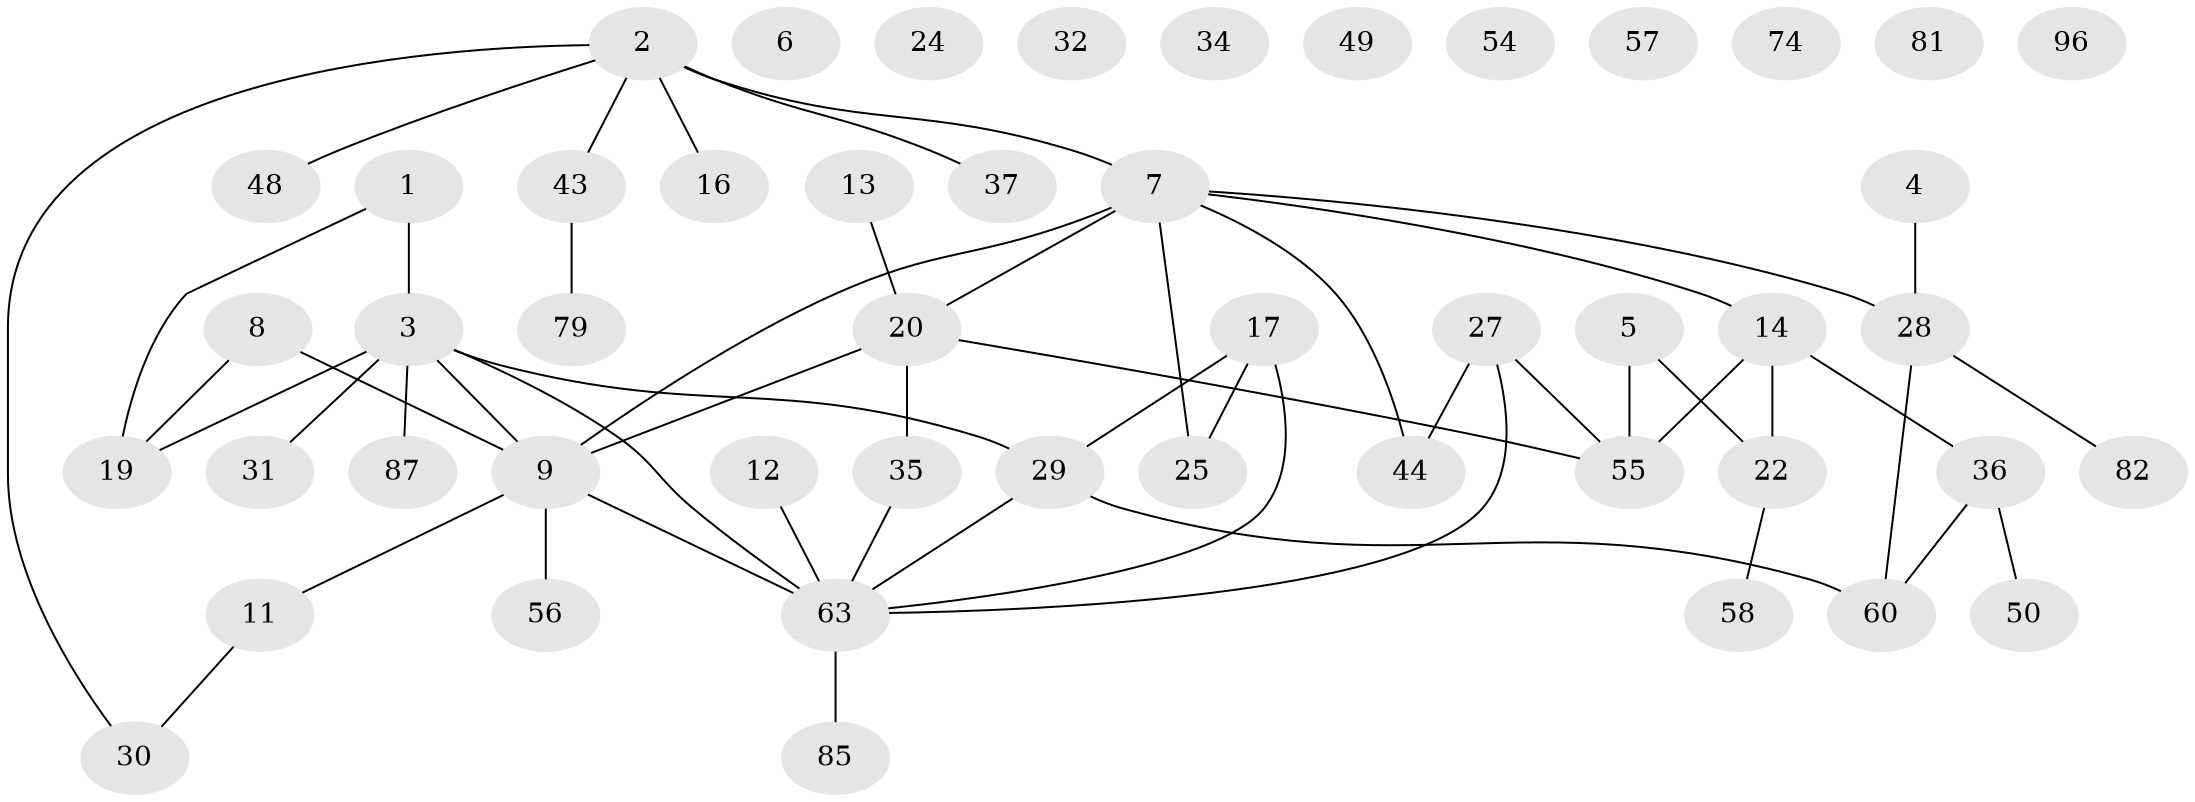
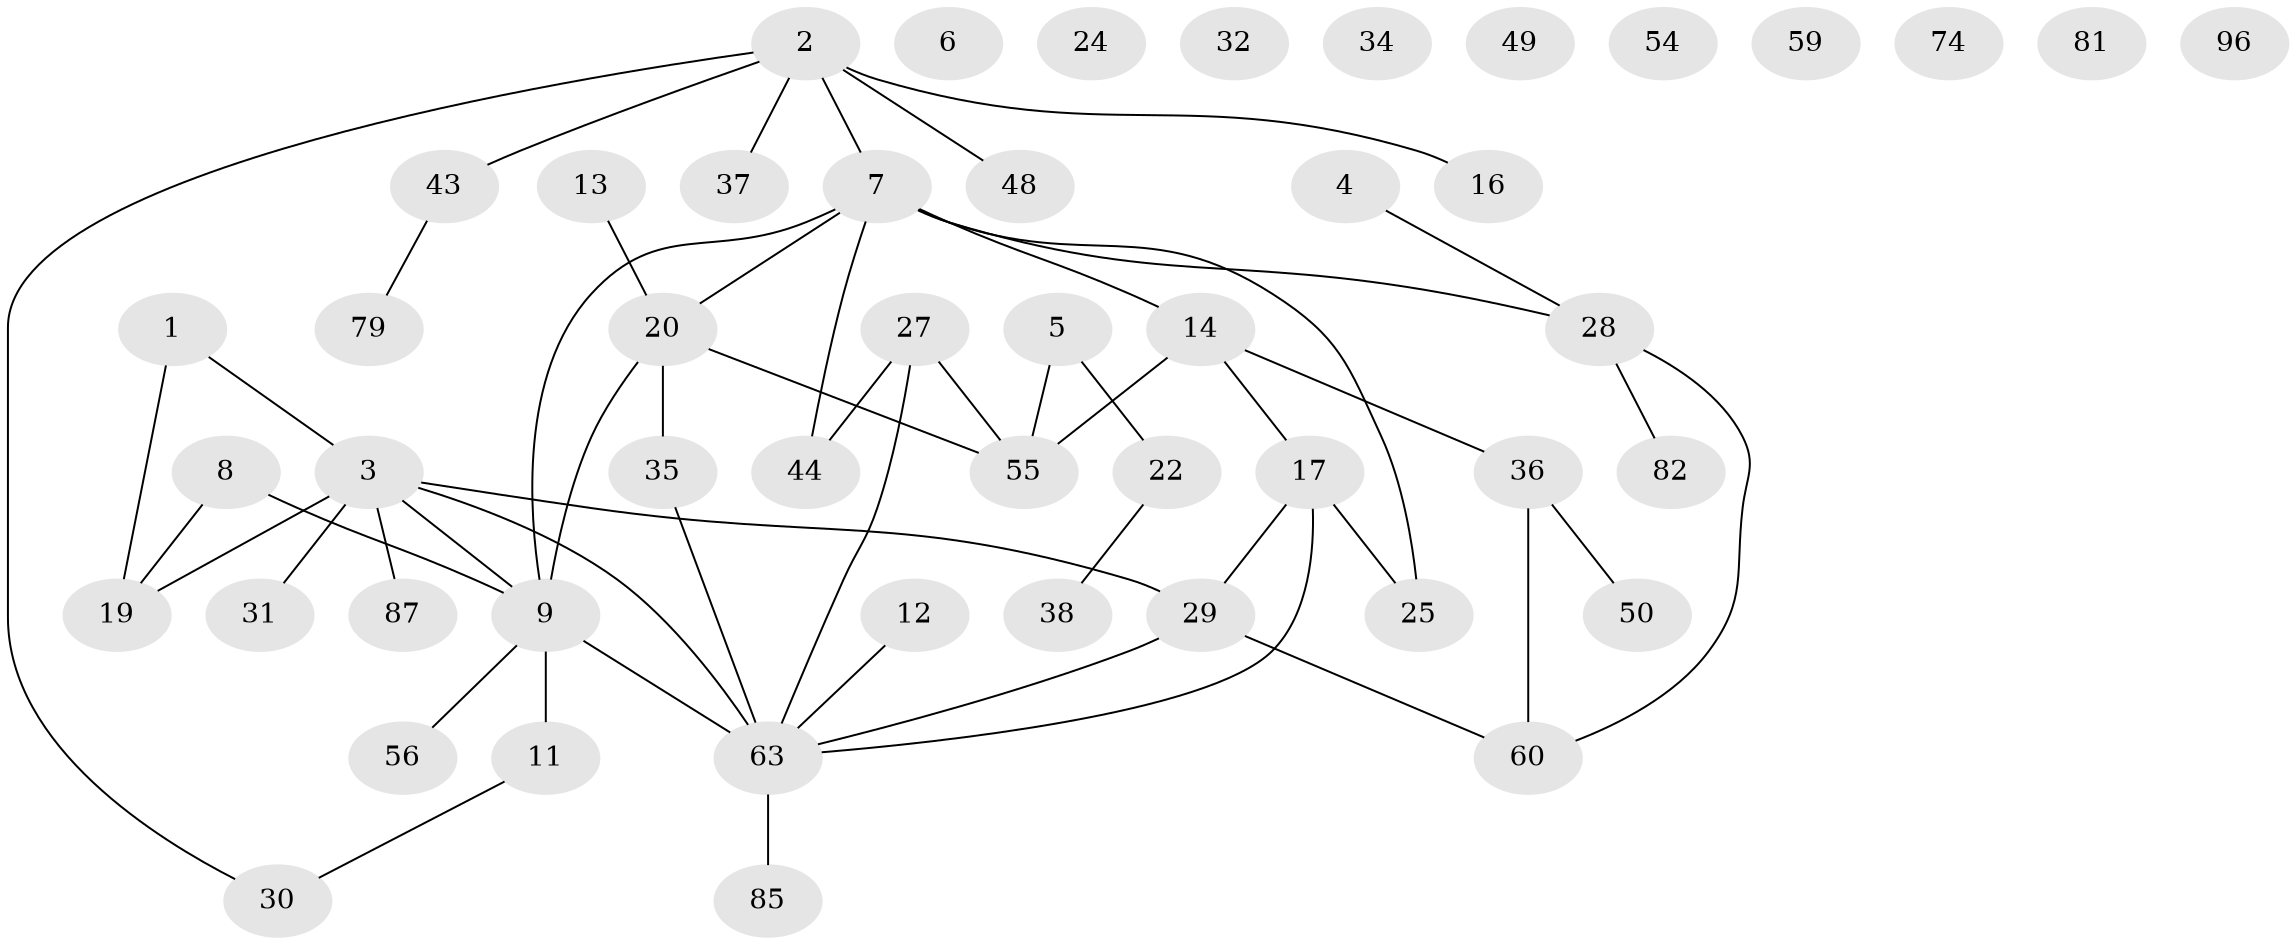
node "57": label "57" -> "59"
edge "14" -- "22": now "14" -- "17"
node "58": label "58" -> "38"
